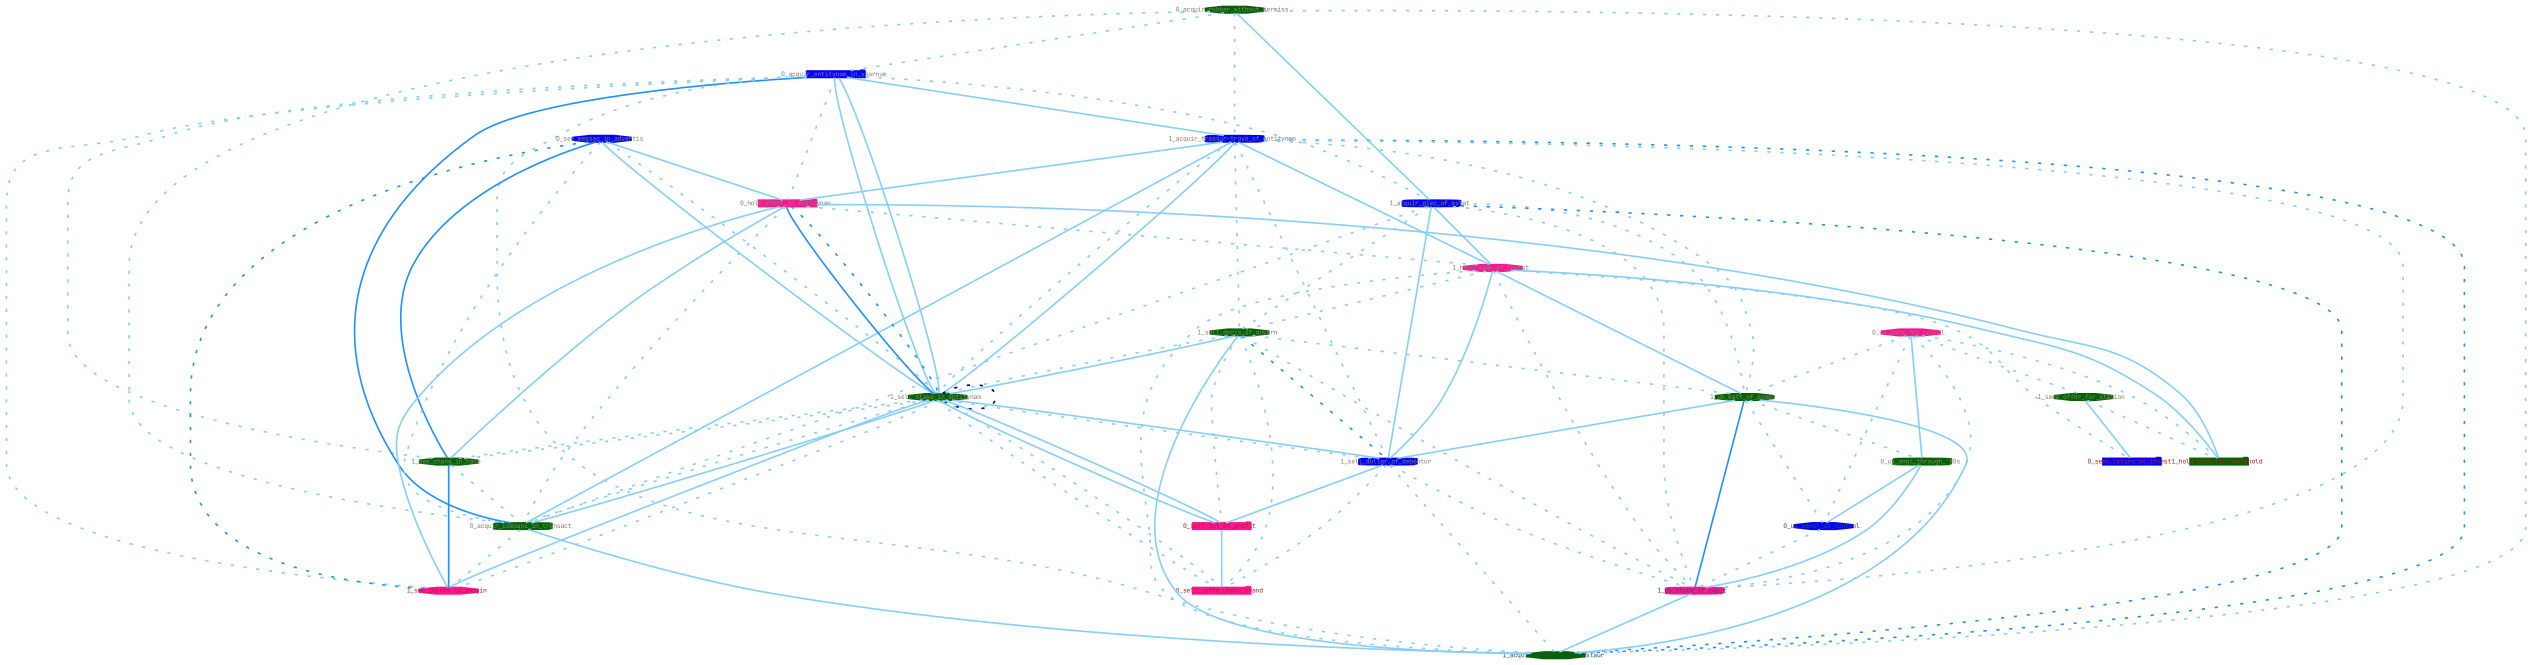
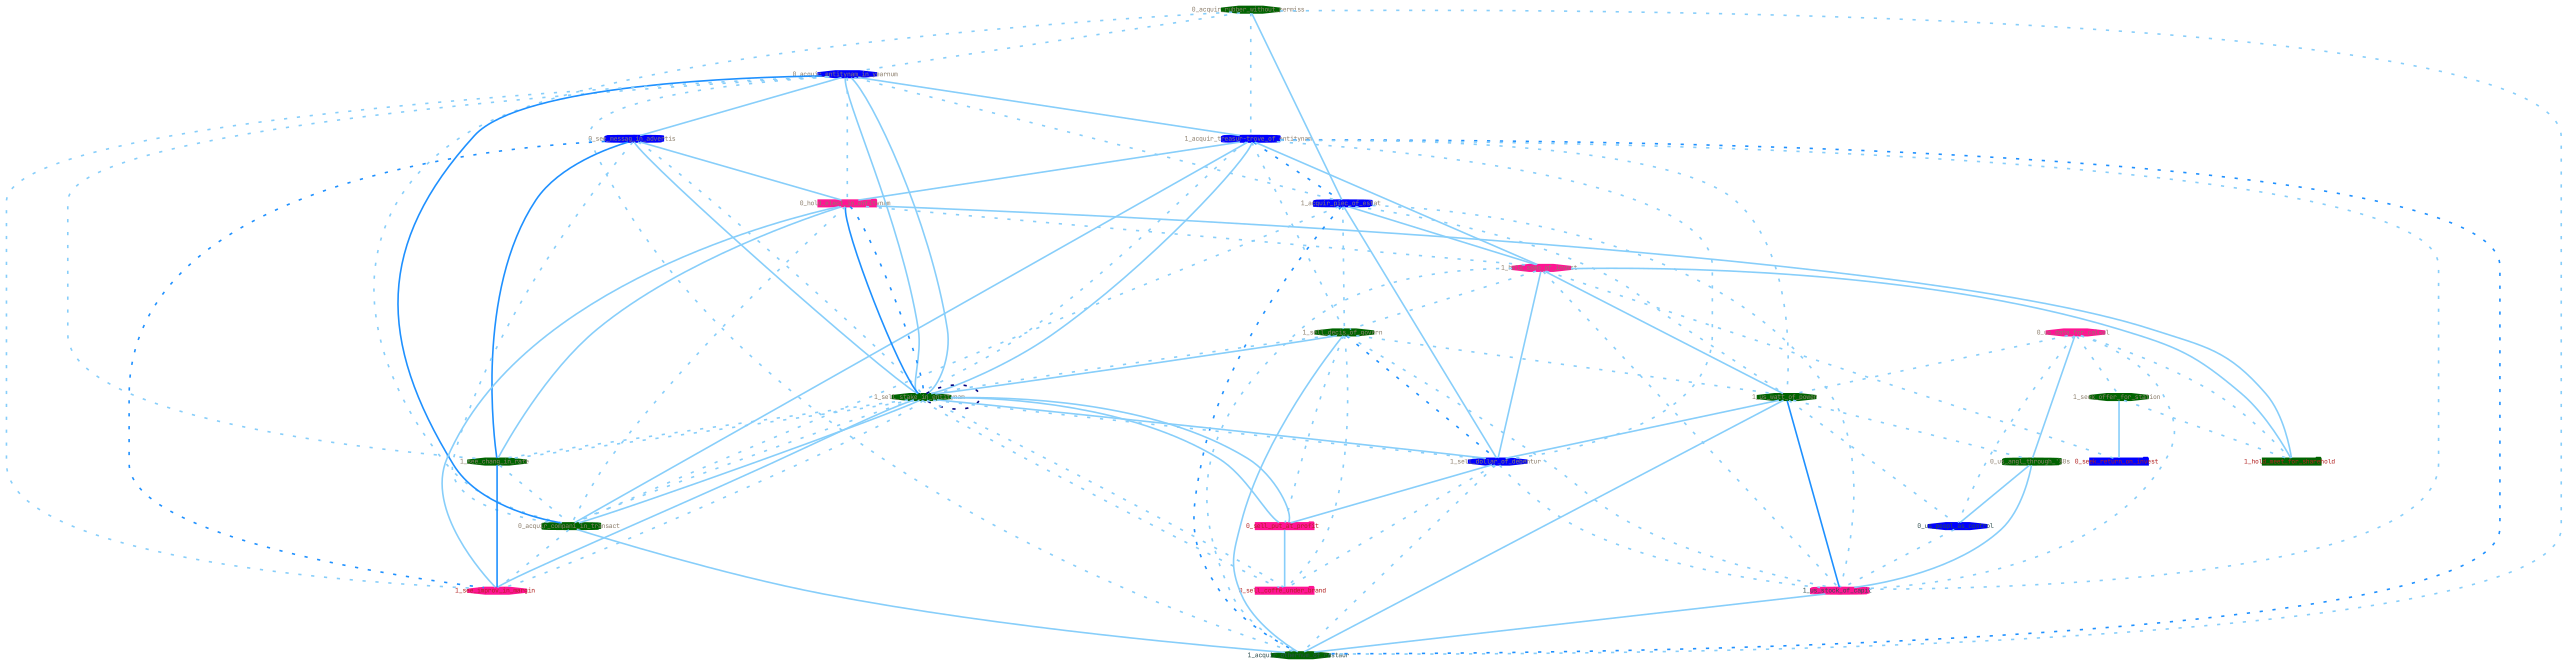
node "0_acquir_entitynam_in_yearnum": shape folder -> octagon
edge "0_acquir_entitynam_in_yearnum" -- "0_see_messag_in_advertis": added
node "0_see_messag_in_advertis": shape octagon -> cylinder
edge "1_acquir_treasur-trove_of_entitynam" -- "1_acquir_piec_of_estat": added
node "1_sell_dollar_of_debentur": shape cylinder -> octagon
